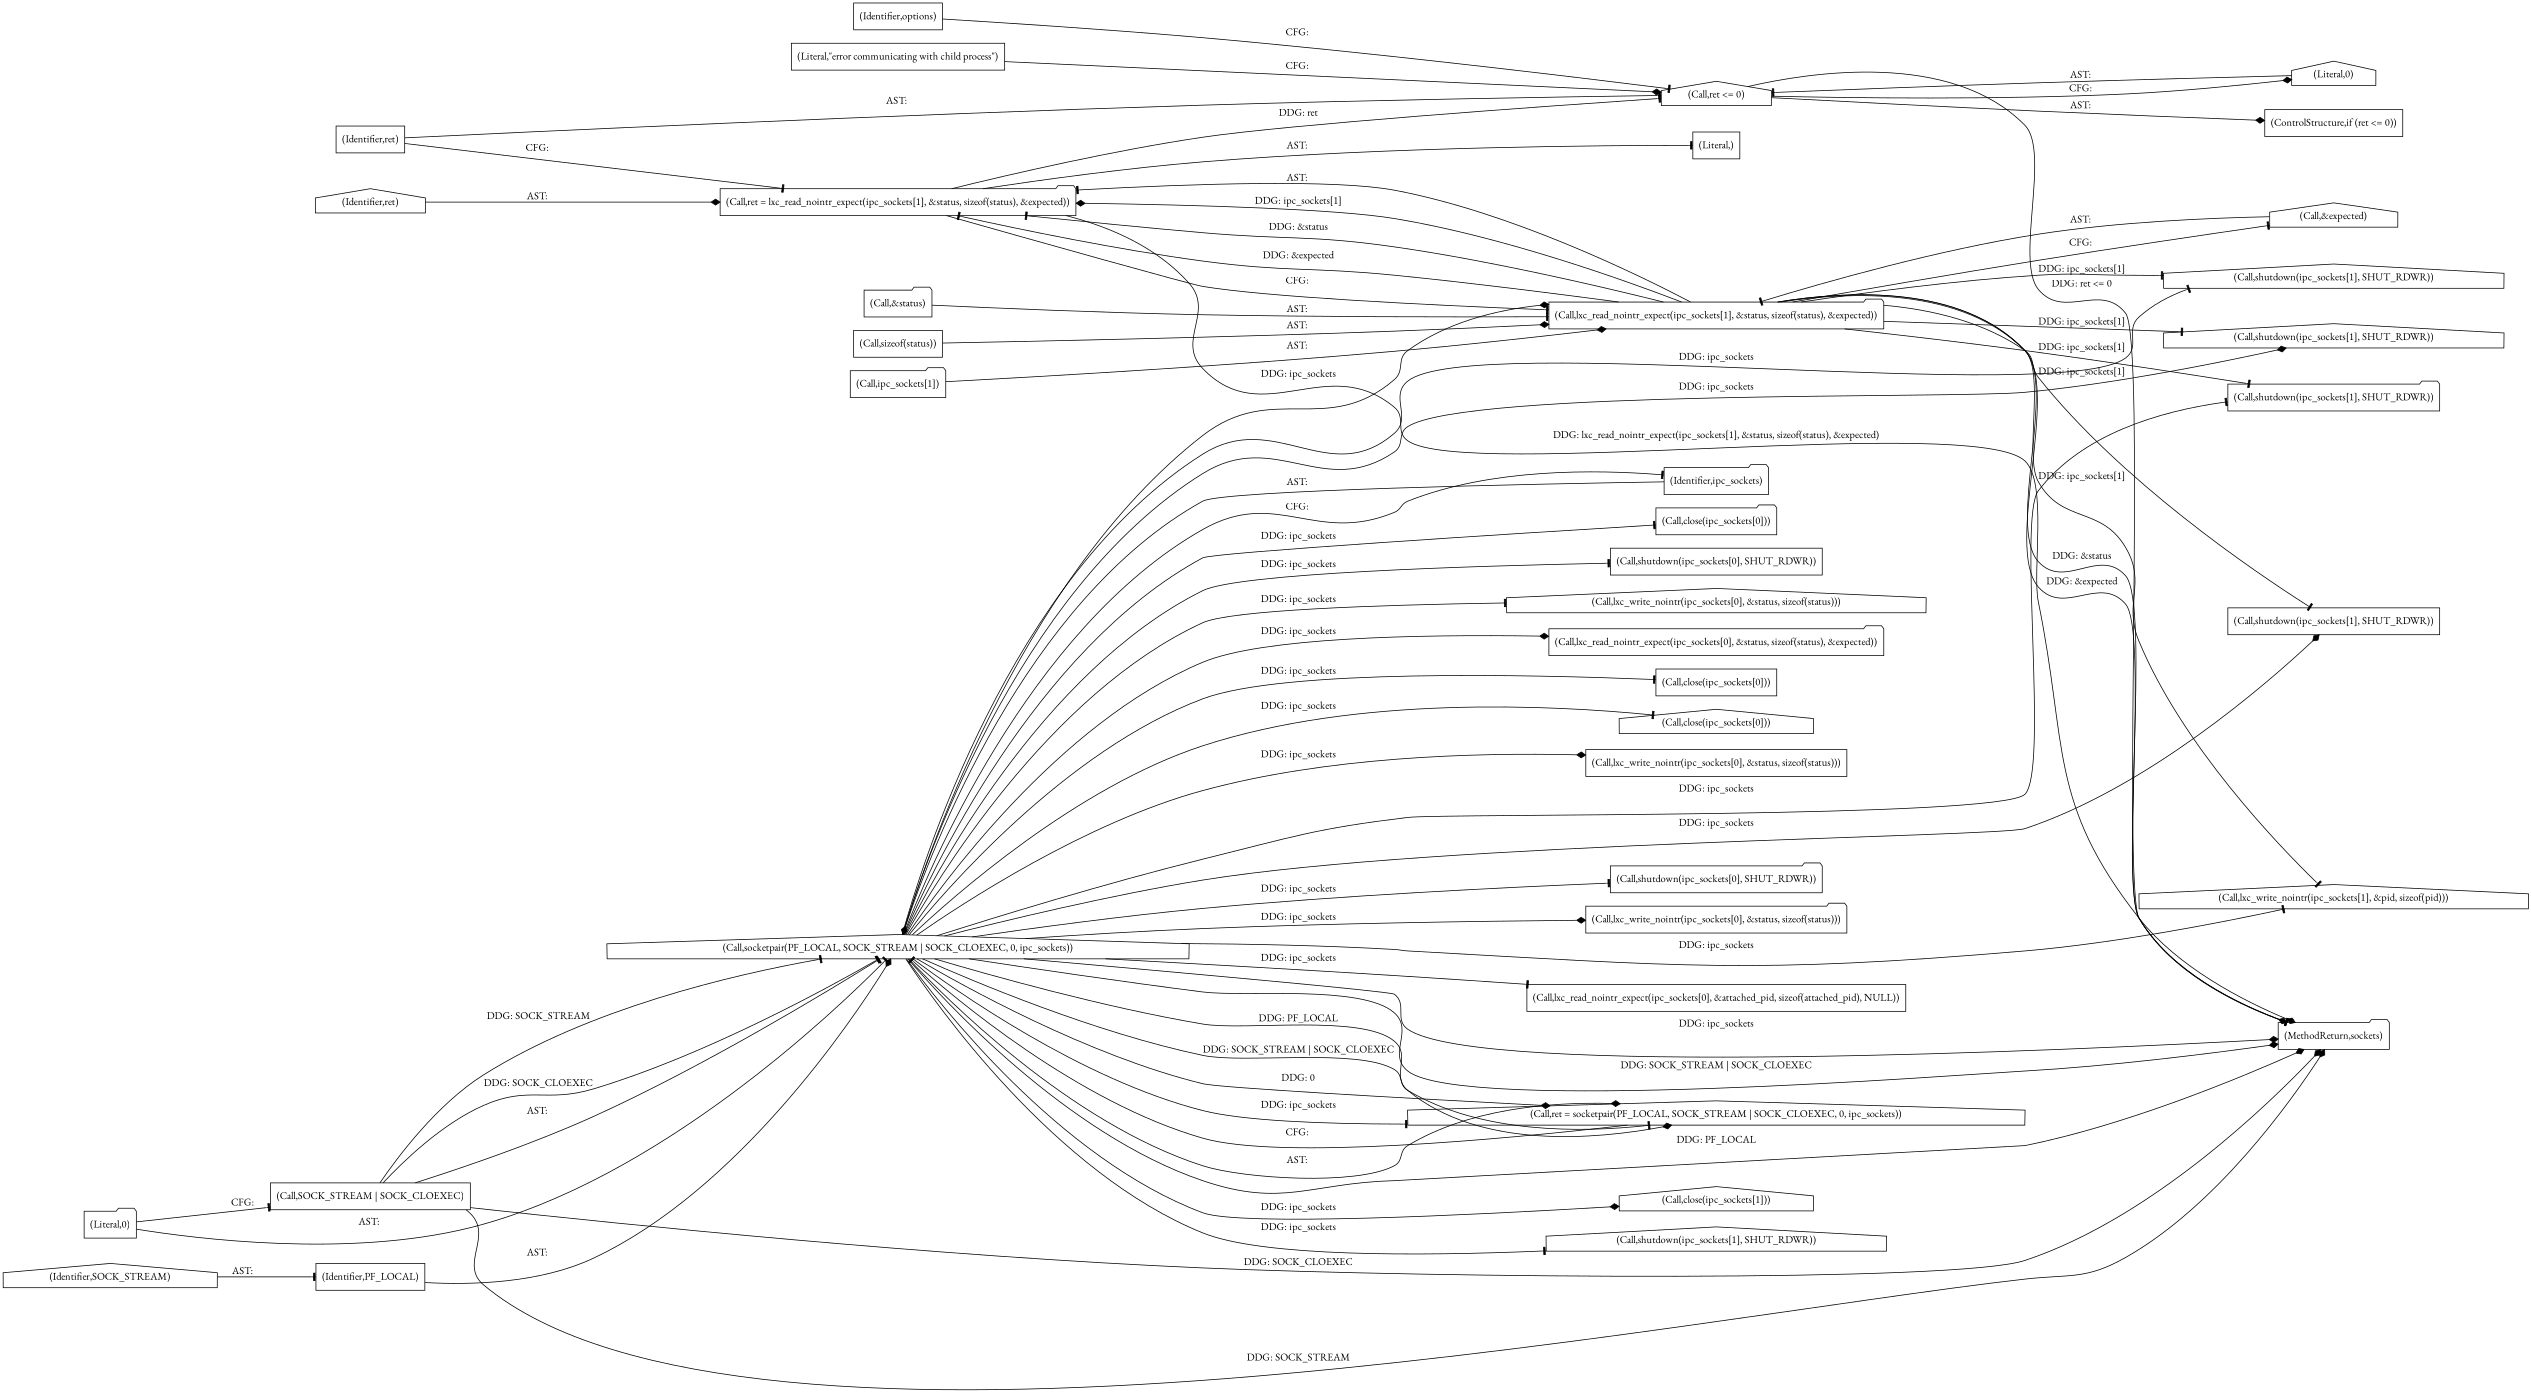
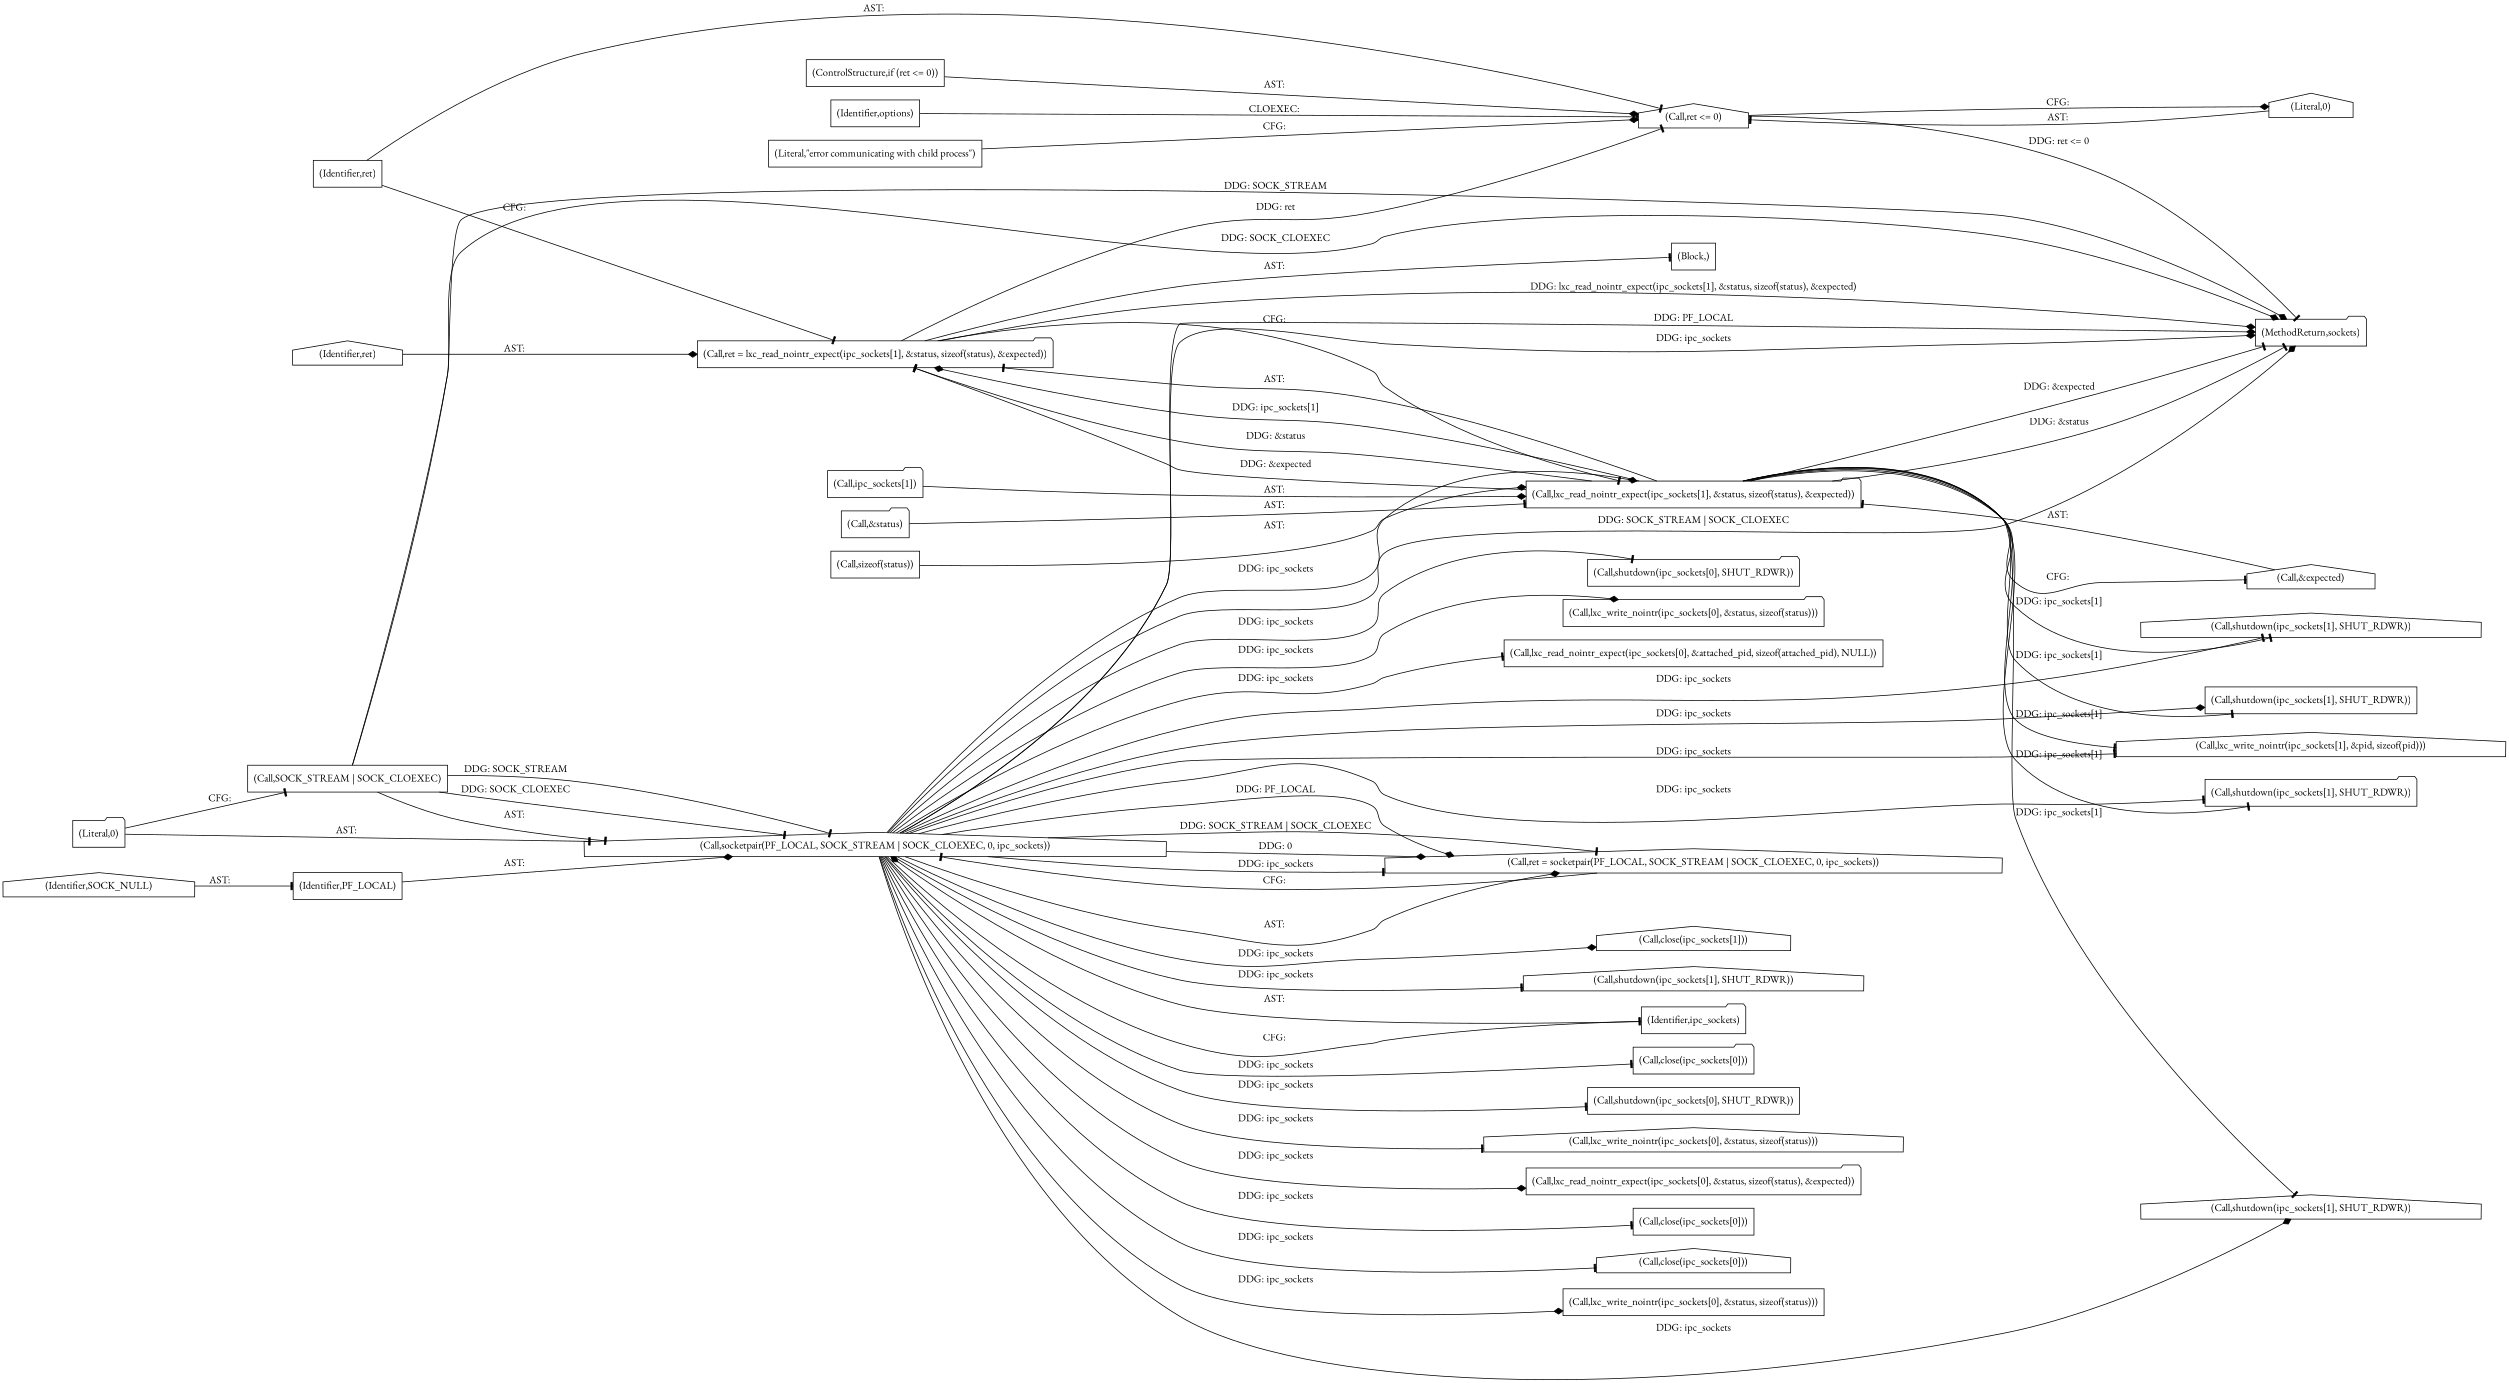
edge "(Identifier,options)" -> "(Call,ret <= 0)": label "CFG: " -> "CLOEXEC: "
edge "(Call,ret <= 0)" -> "(ControlStructure,if (ret <= 0))": reversed
node "(Literal,)": label "(Literal,)" -> "(Block,)"
edge "(Call,ret <= 0)" -> "(MethodReturn,sockets)": arrowhead diamond -> tee
node "(Identifier,SOCK_STREAM)": label "(Identifier,SOCK_STREAM)" -> "(Identifier,SOCK_NULL)"
